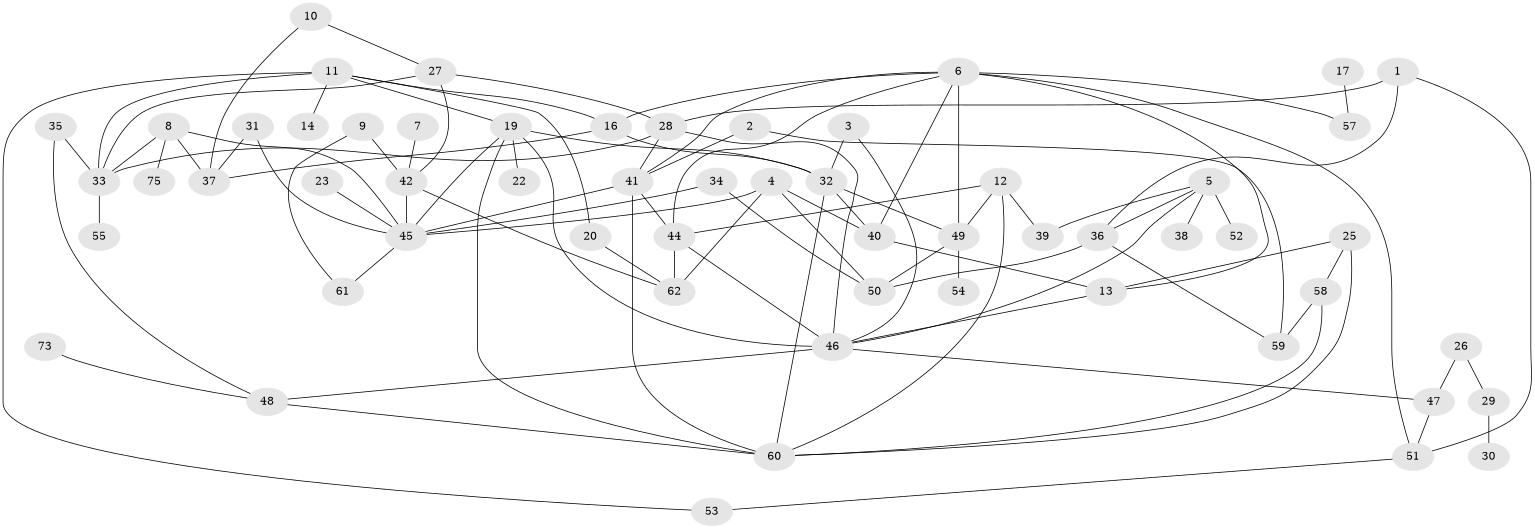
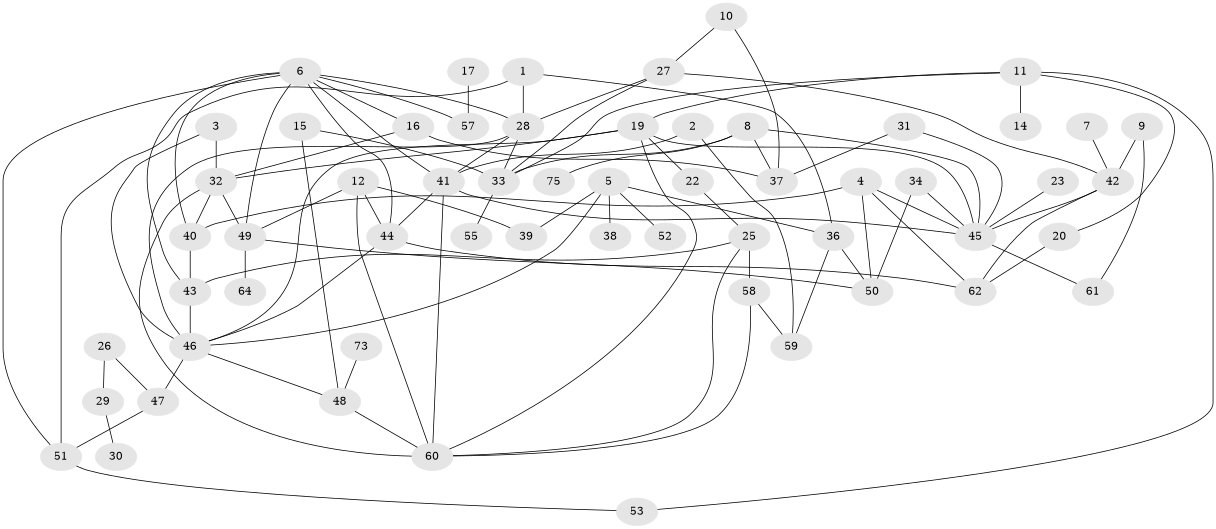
edge "6" -- "28": added
edge "11" -- "16": removed
node "35": label "35" -> "15"
edge "22" -- "25": added
node "54": label "54" -> "64"
node "13": label "13" -> "43"
